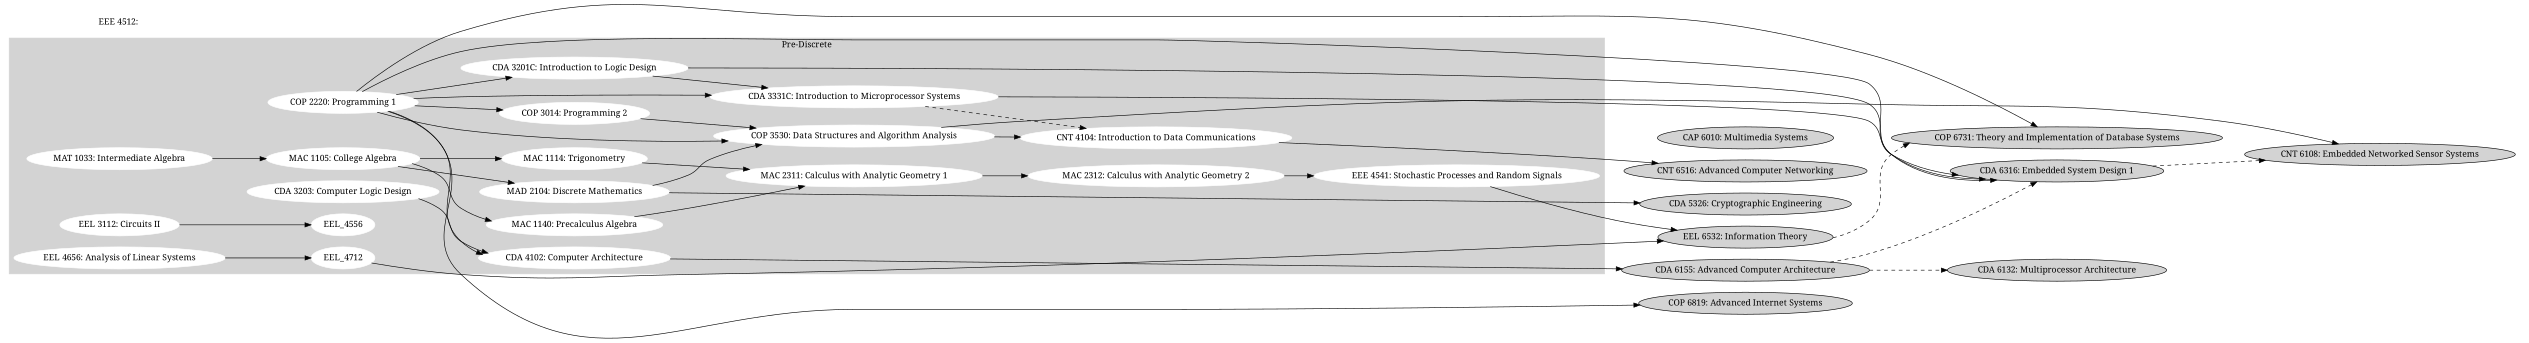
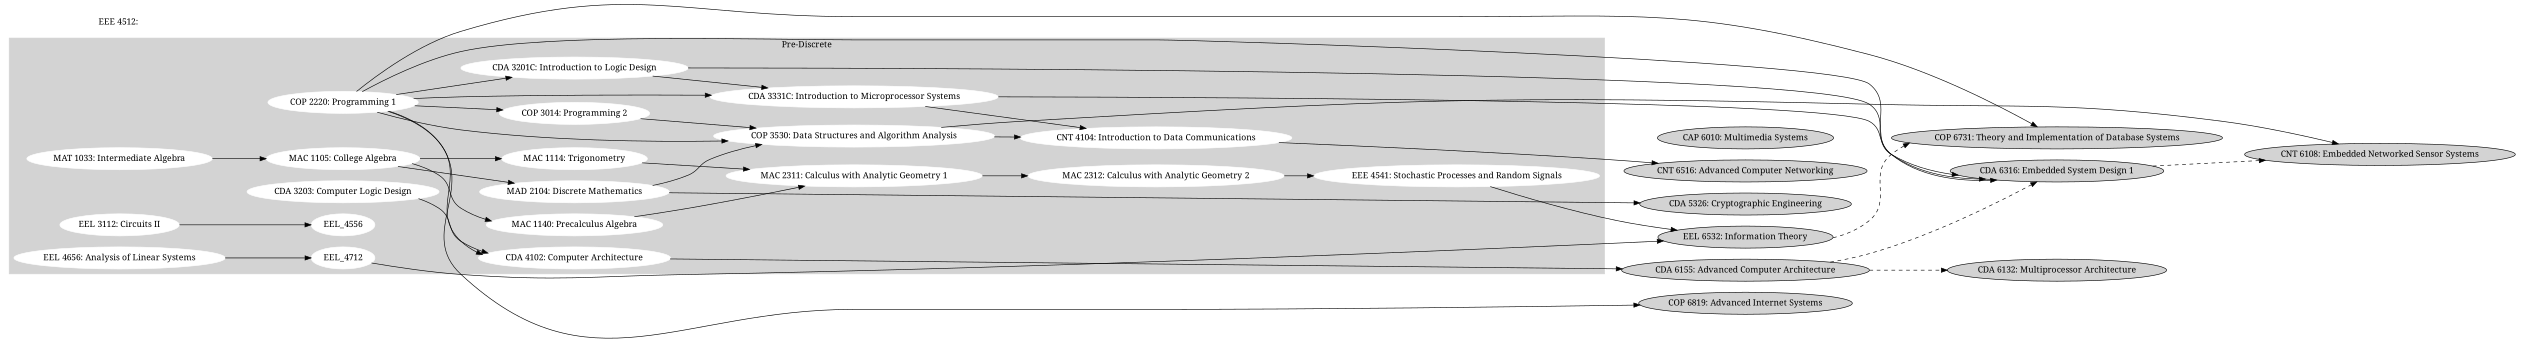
edge "CDA 3331C: Introduction to Microprocessor Systems" -> "CNT 4104: Introduction to Data Communications": style dashed -> solid
